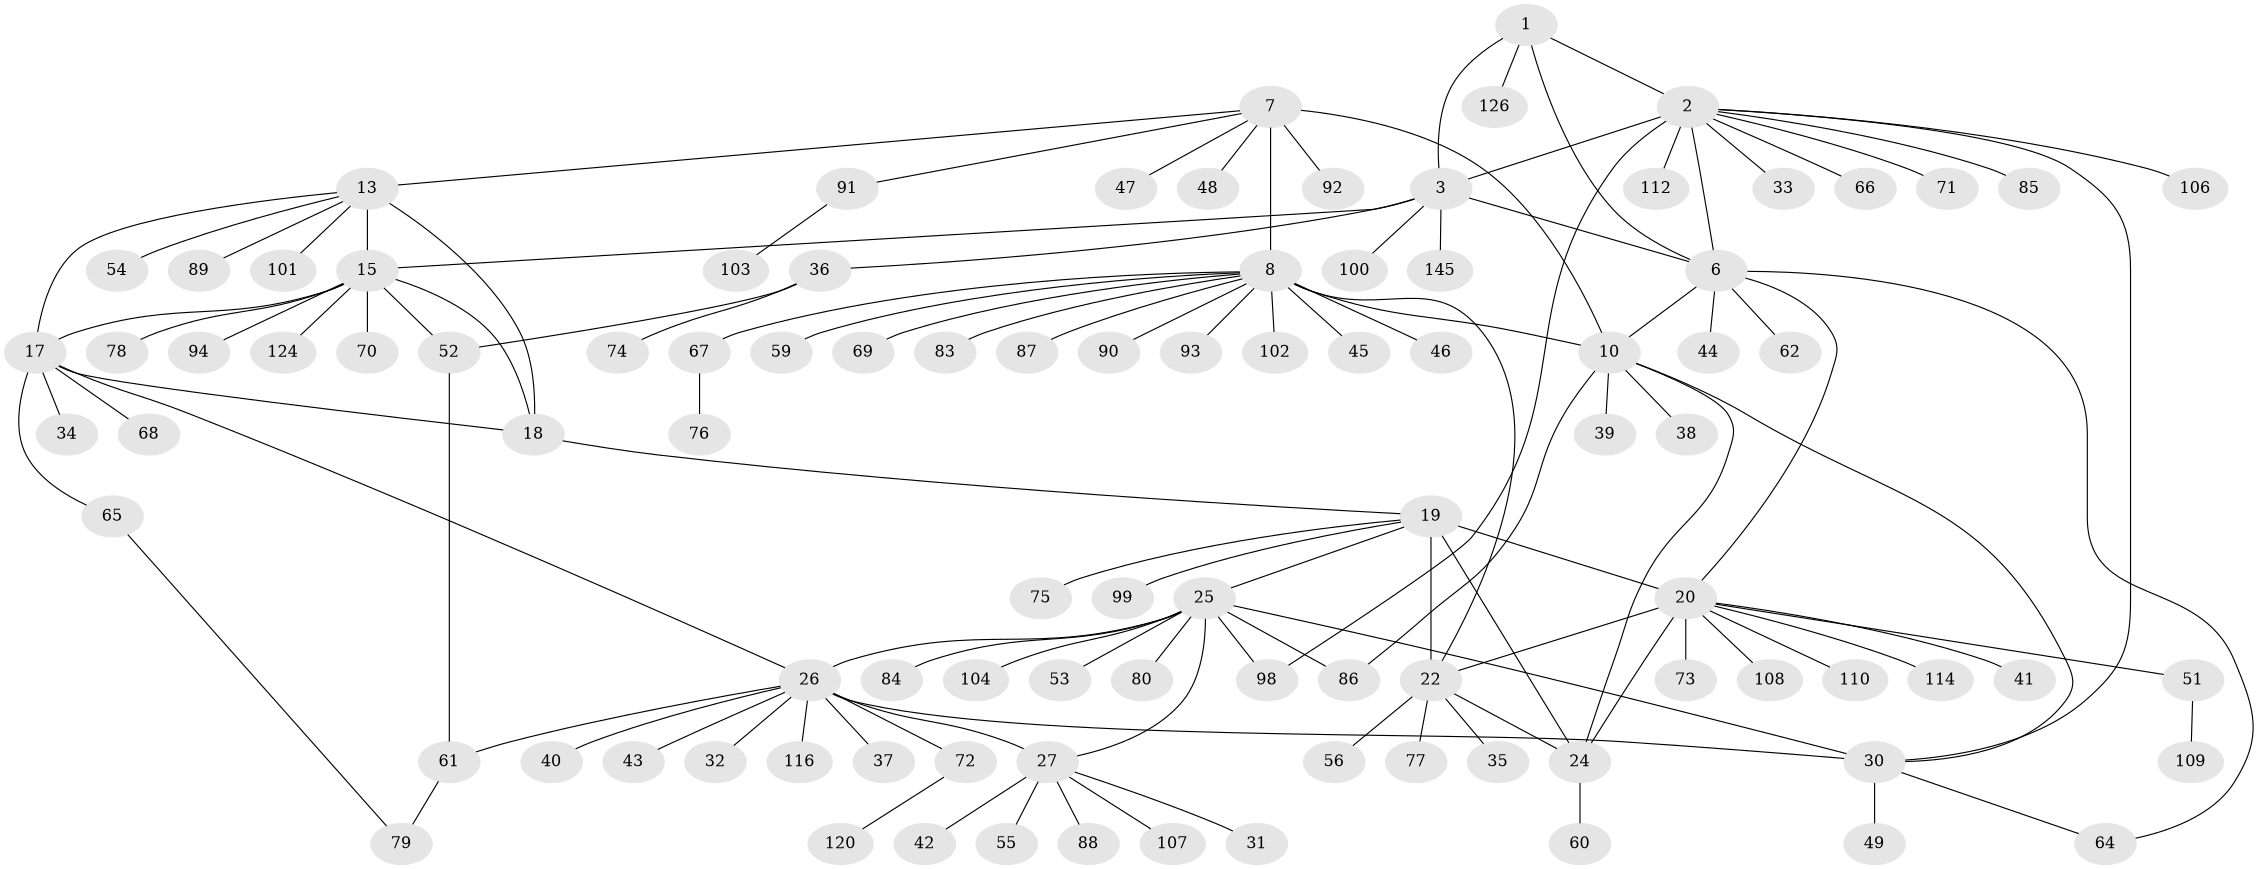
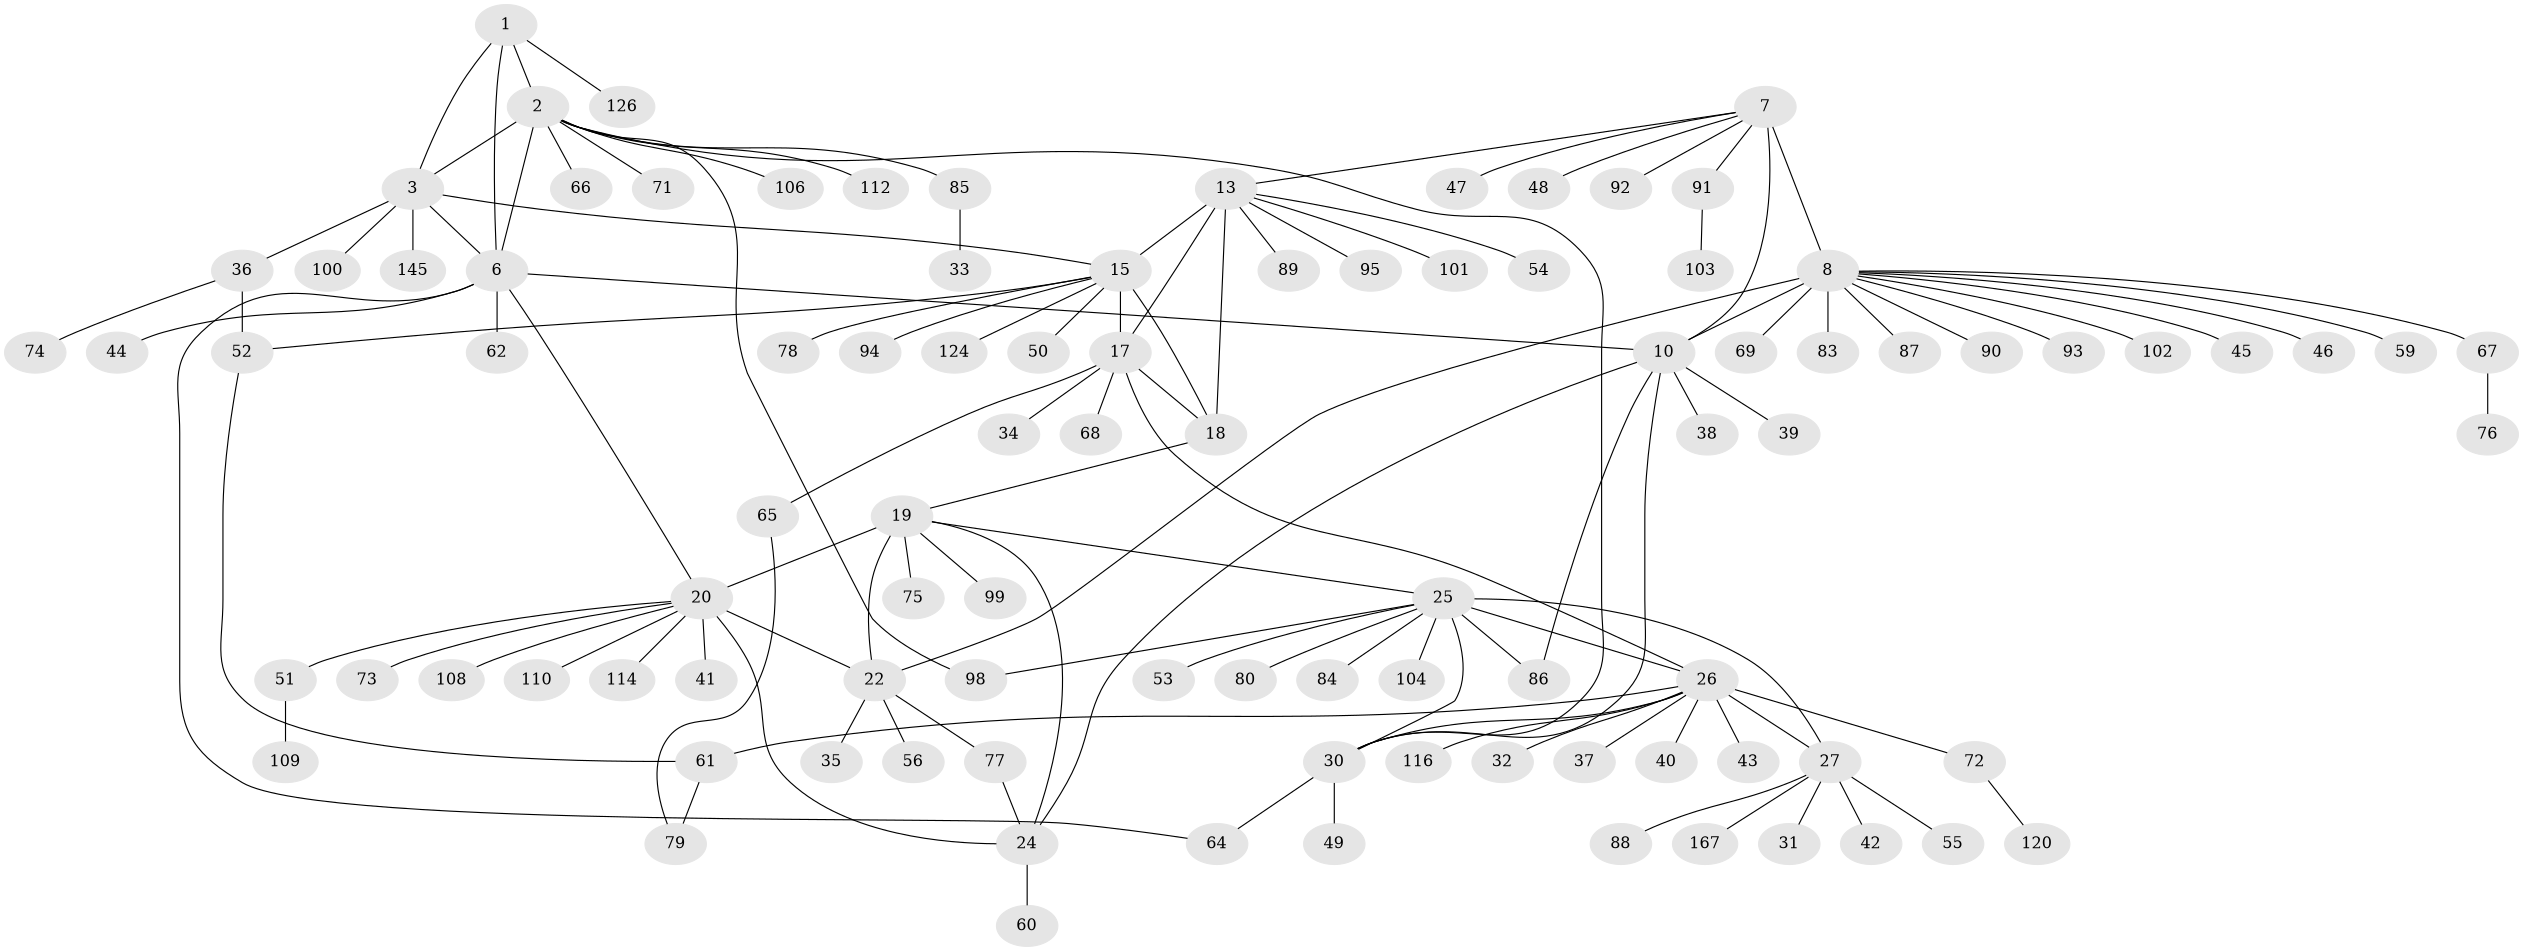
edge "2" -- "33": now "85" -- "33"
node "95": added
node "70": label "70" -> "50"
edge "22" -- "24": now "77" -- "24"
node "107": label "107" -> "167"
